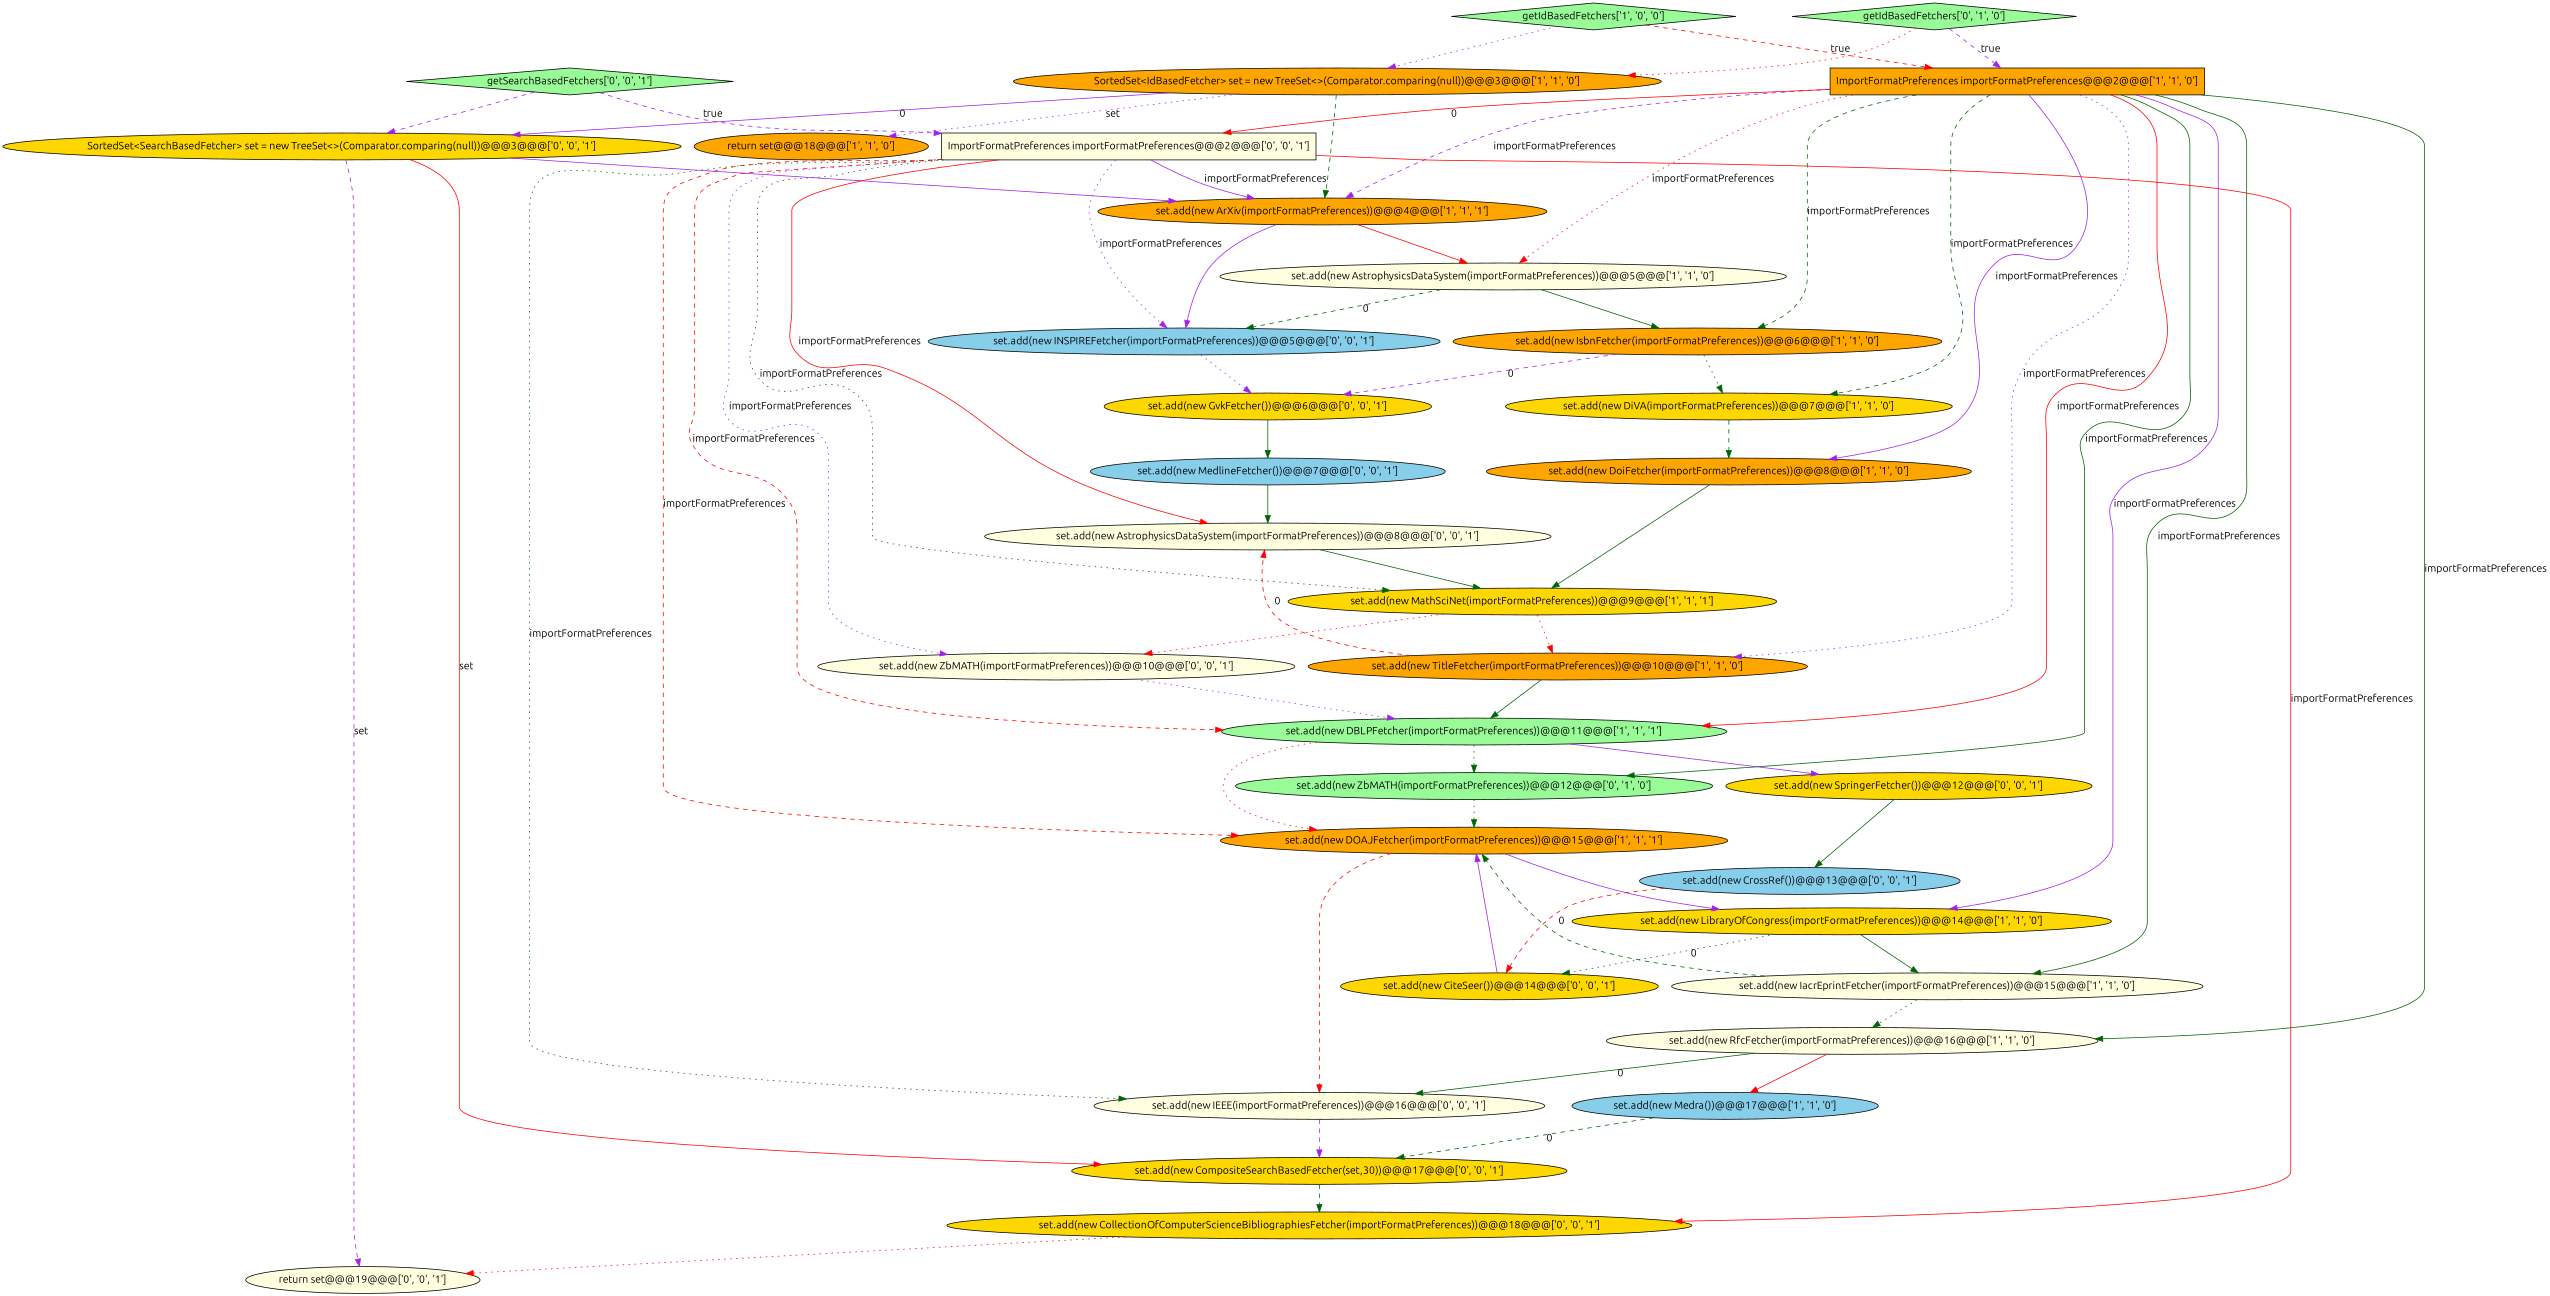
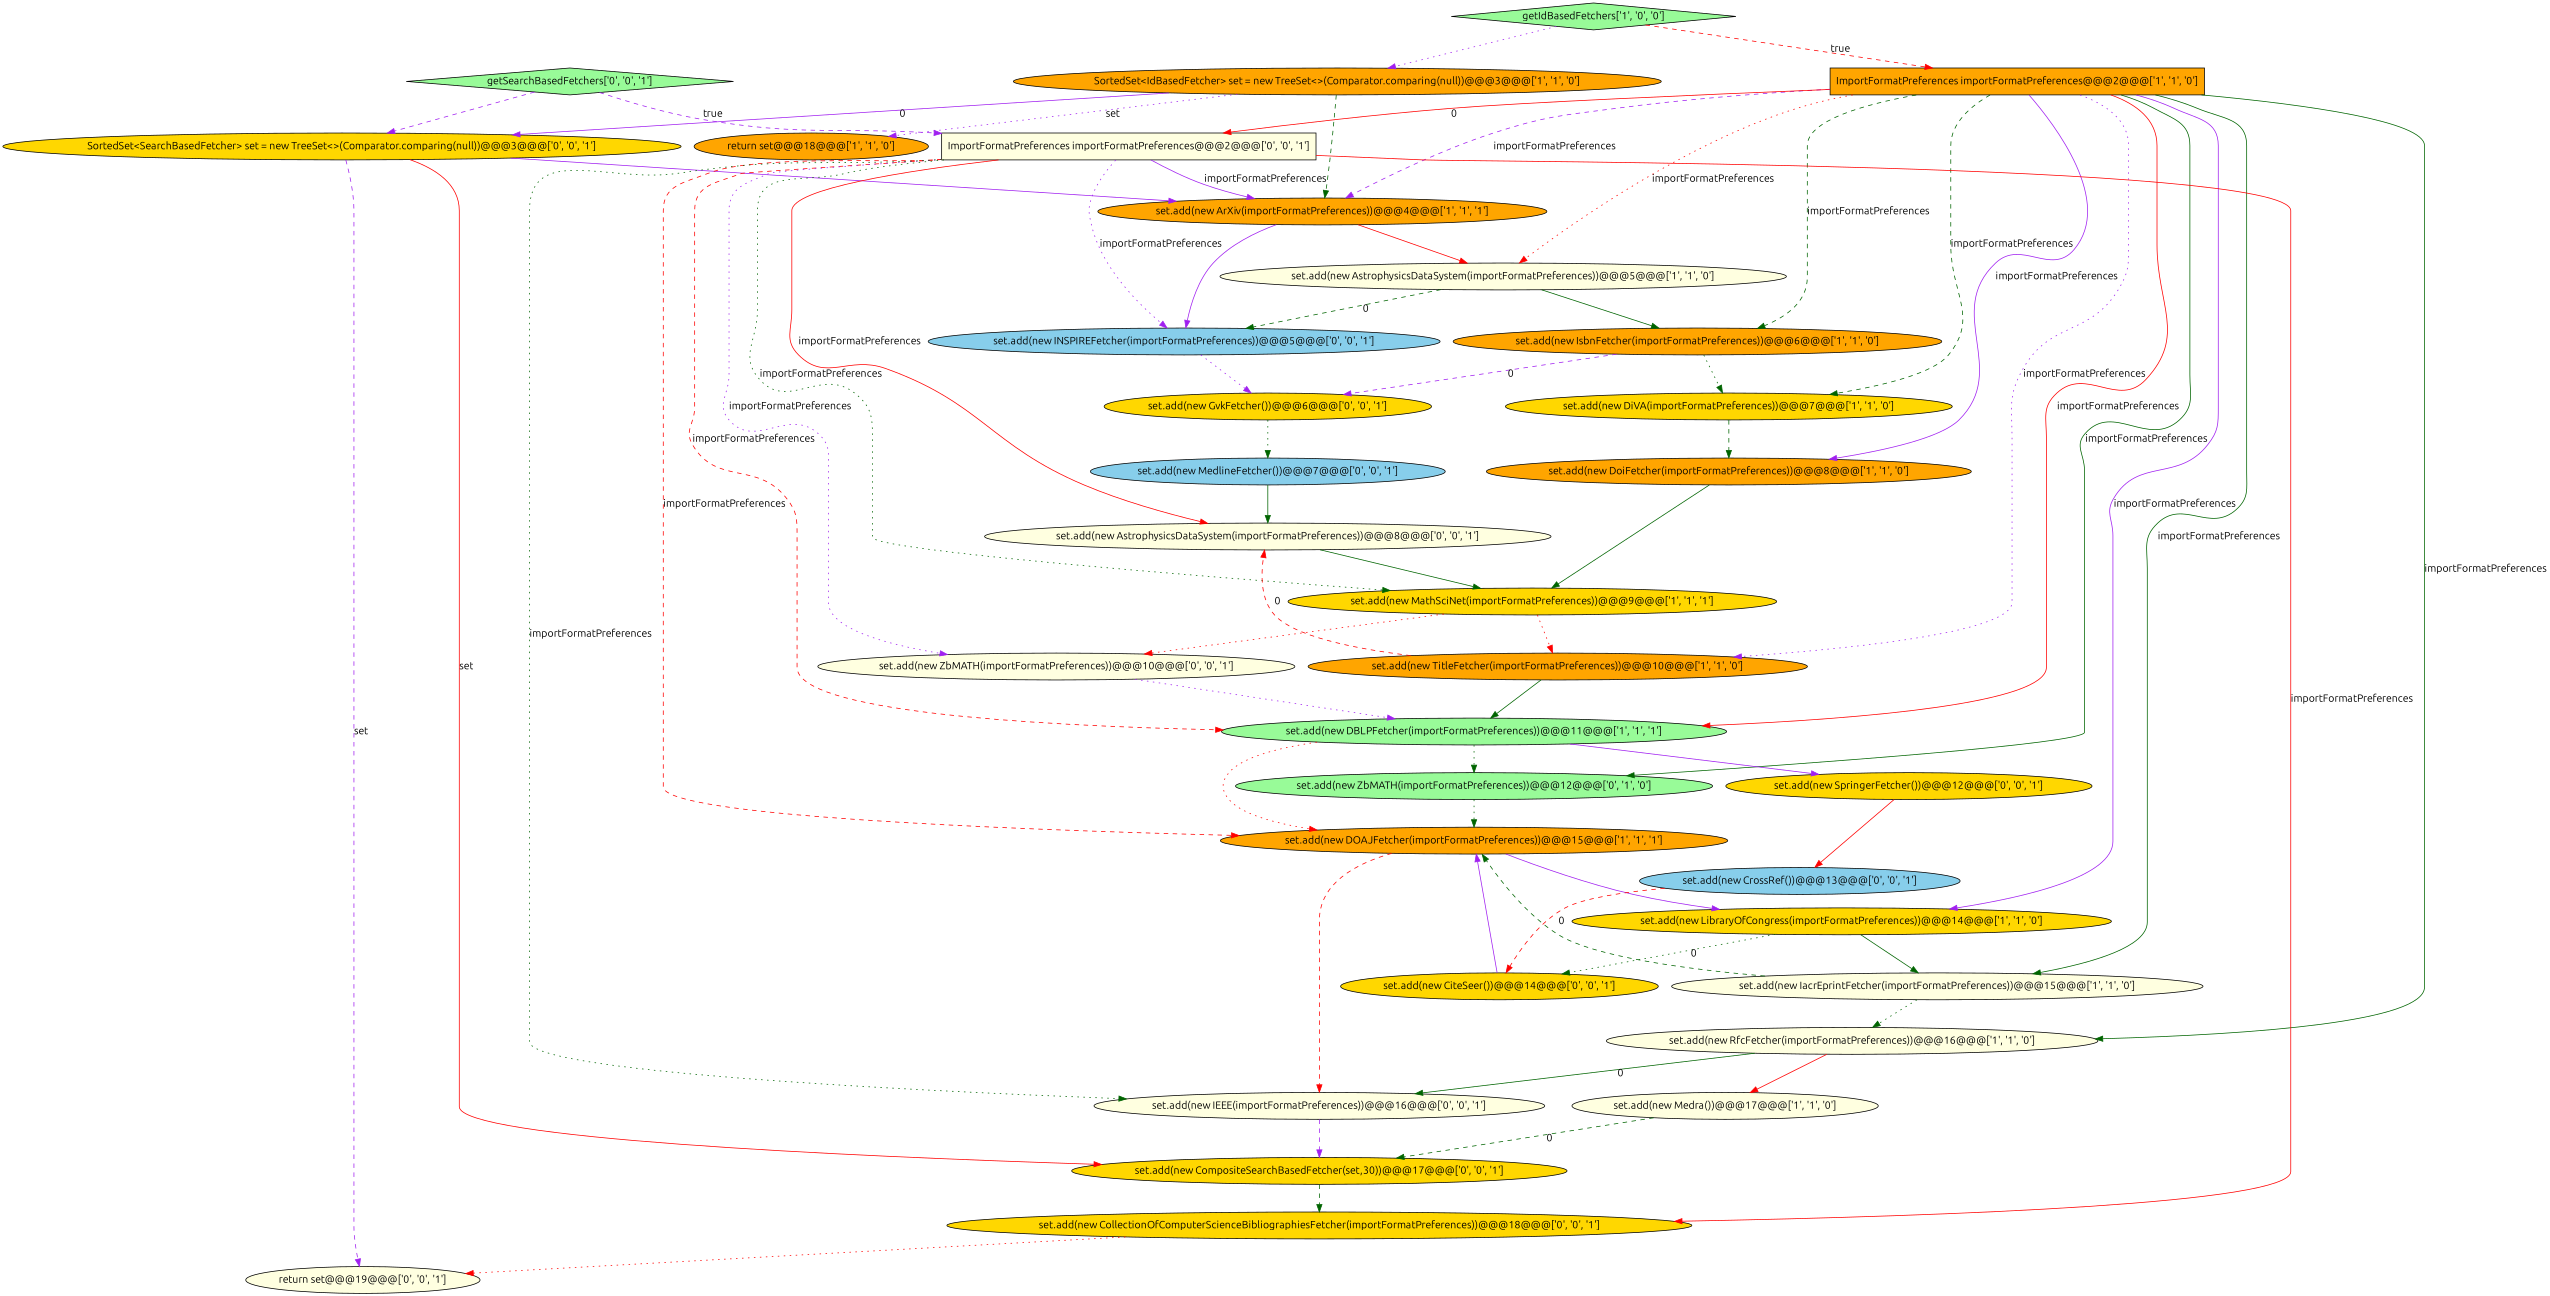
node "getIdBasedFetchers['0', '1', '0']": removed
edge "set.add(new GvkFetcher())@@@6@@@['0', '0', '1']" -> "set.add(new MedlineFetcher())@@@7@@@['0', '0', '1']": style solid -> dotted
edge "set.add(new SpringerFetcher())@@@12@@@['0', '0', '1']" -> "set.add(new CrossRef())@@@13@@@['0', '0', '1']": color darkgreen -> red
node "set.add(new Medra())@@@17@@@['1', '1', '0']": fillcolor skyblue -> lightyellow
